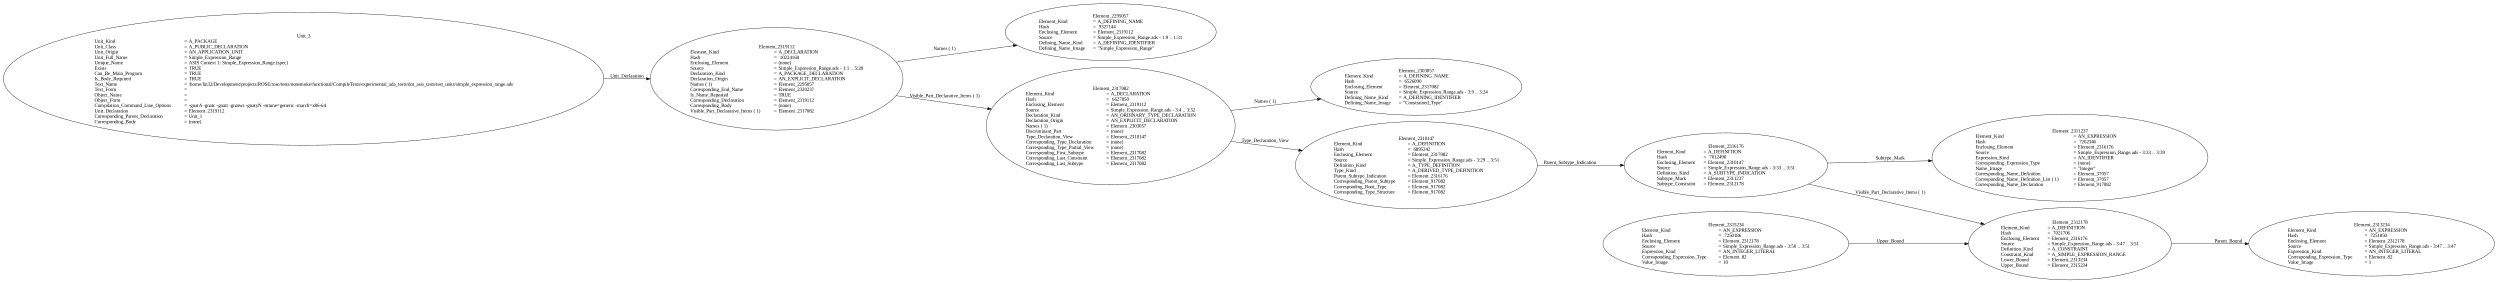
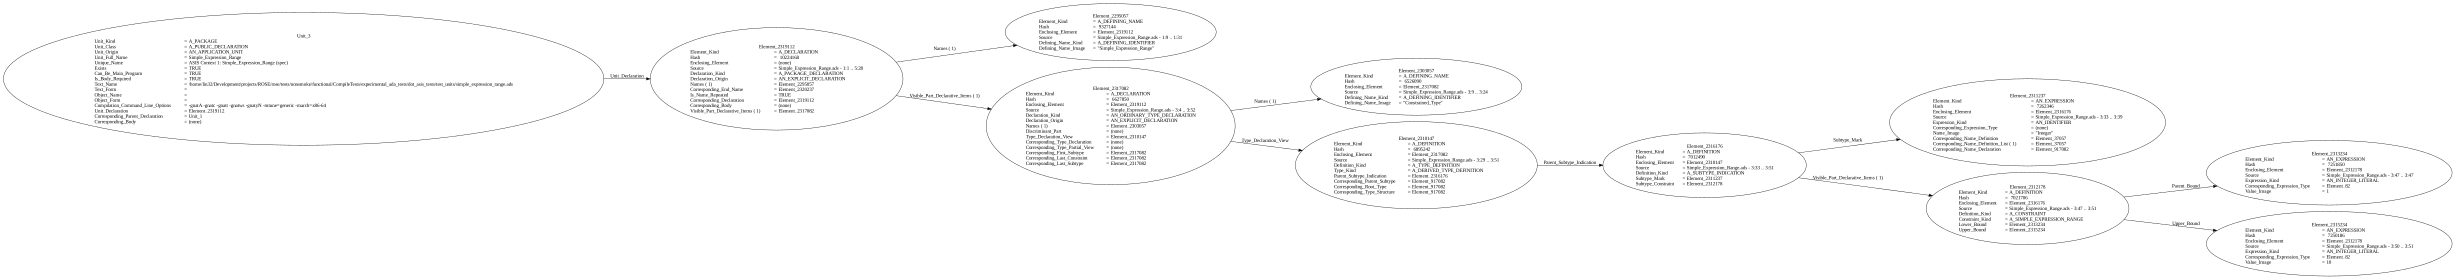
edge "Element_2315234" -> "Element_2312178": reversed
